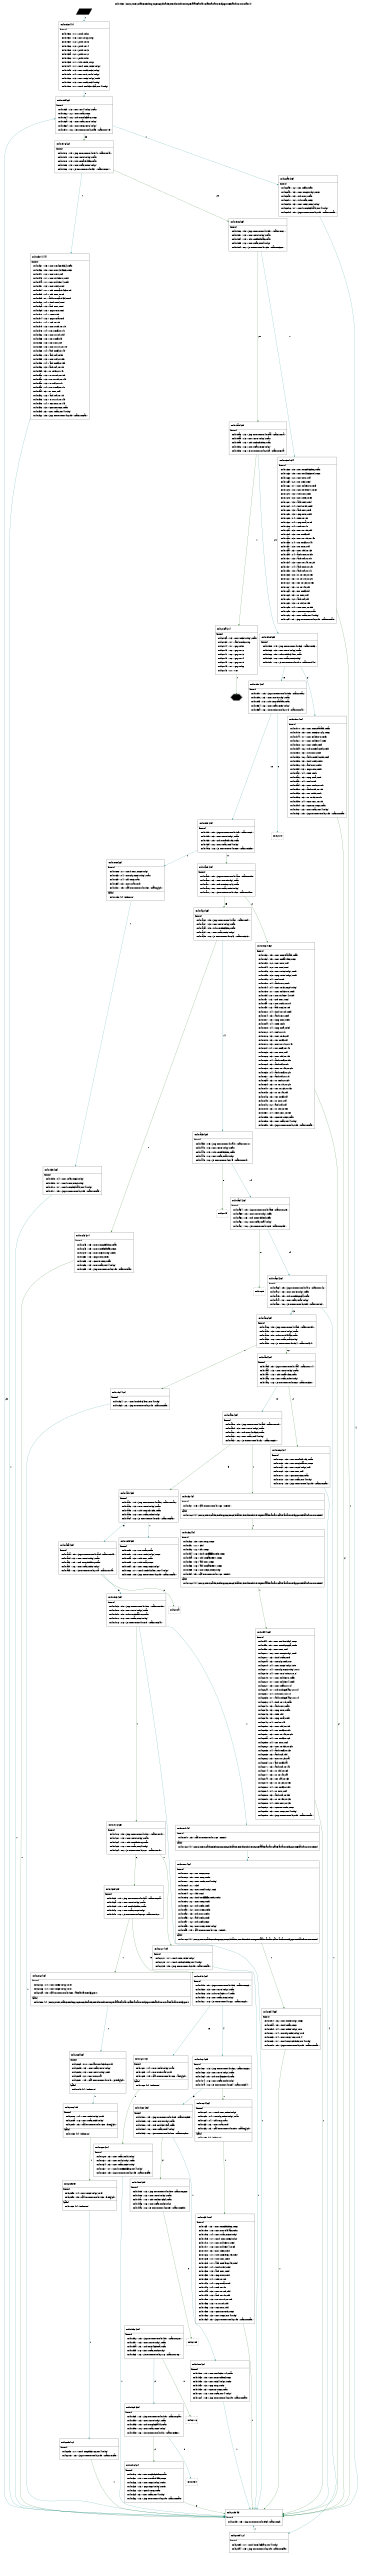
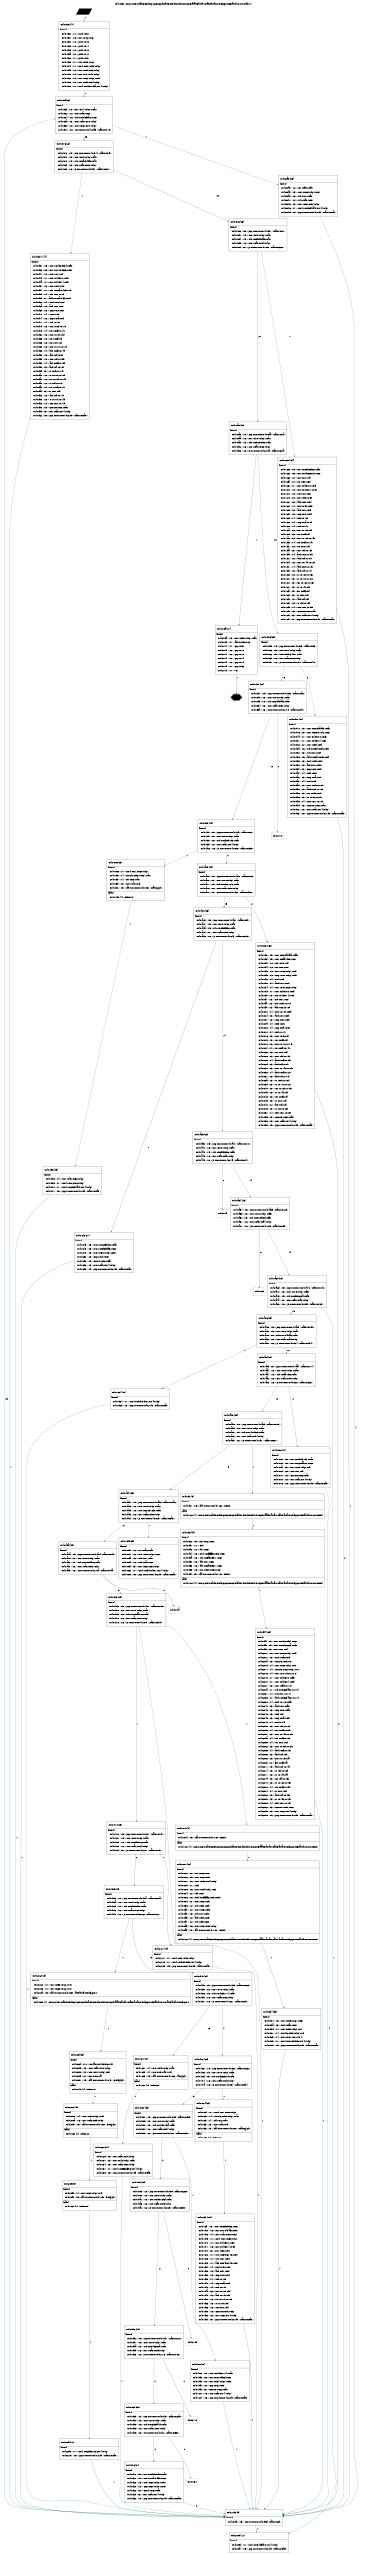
edge "0x401b99 [25]" -> "0x401bb2 [25]": added, label "2"
edge "0x40209d [12]" -> "0x4021d9 [5]": reversed
